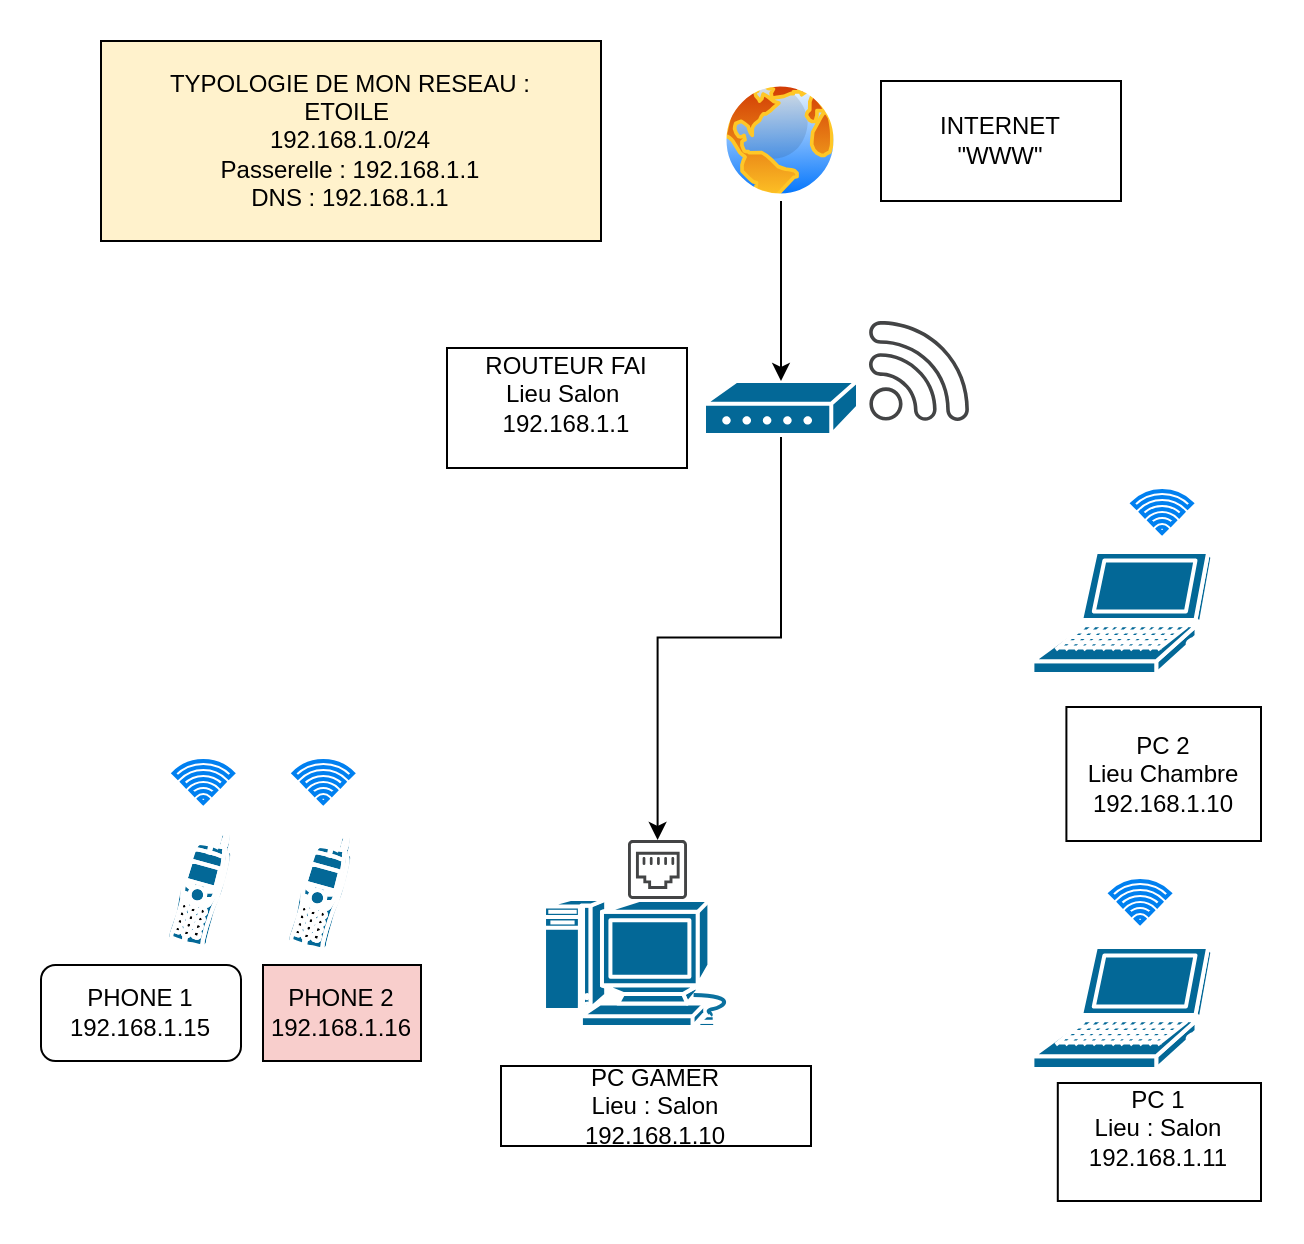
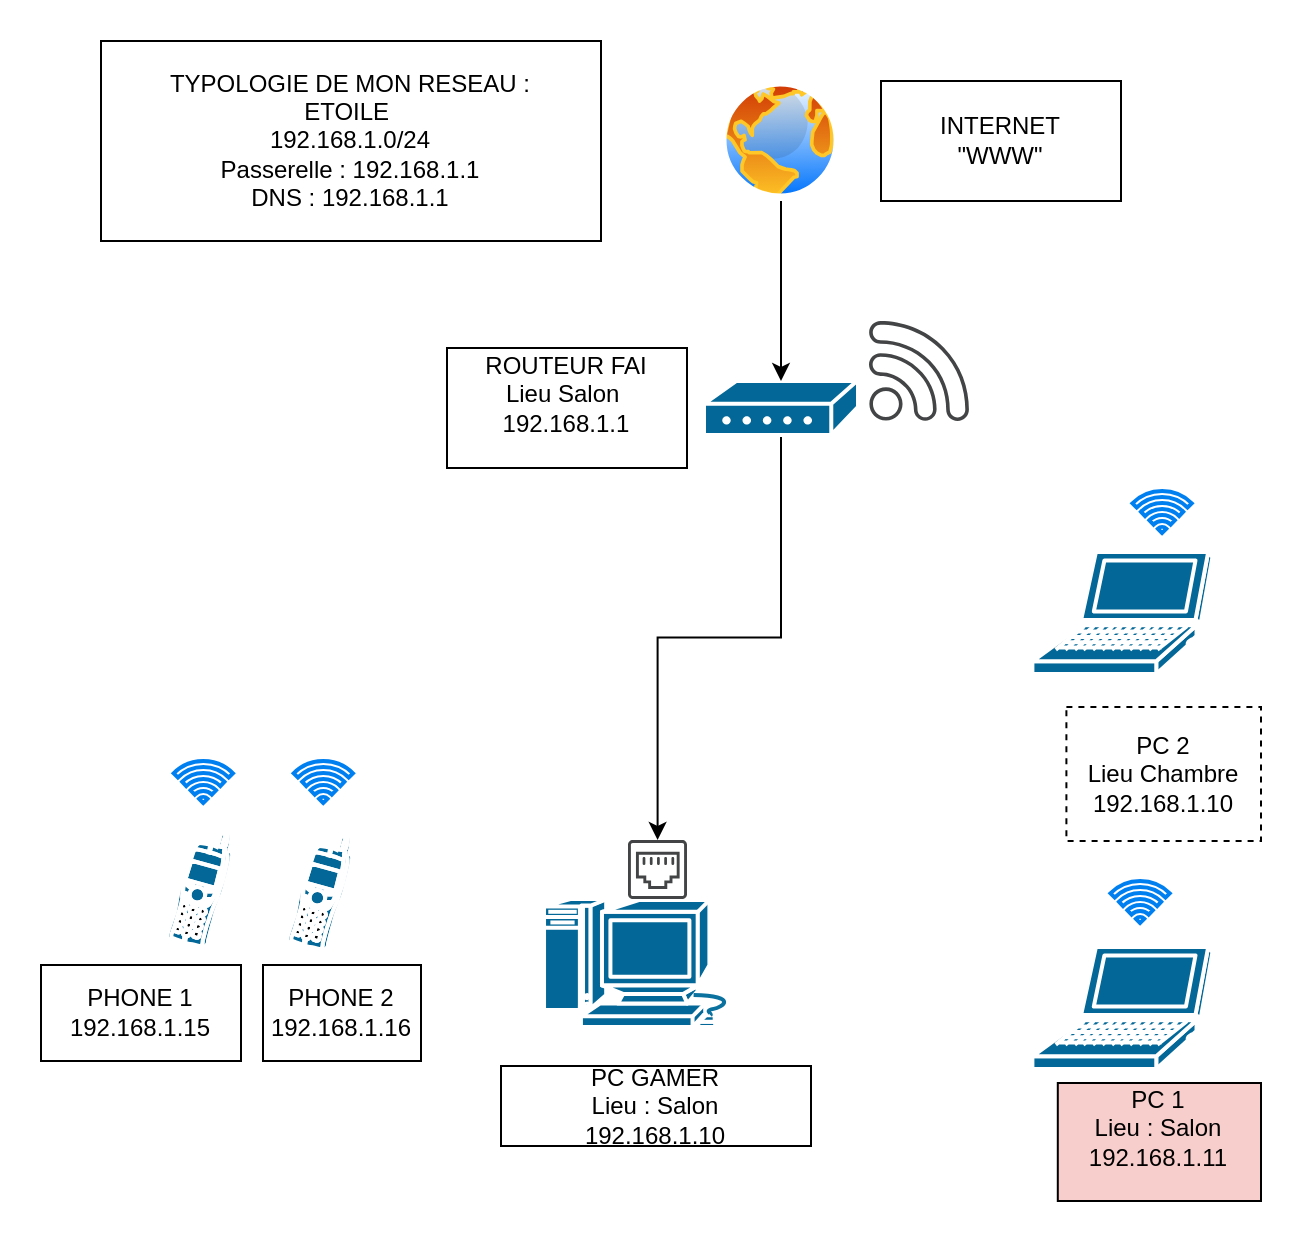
node "TYPOLOGIE DE MON RESEAU : ETOILE 192.168.1.0/24 Passerelle : 192.168.1.1 DNS : 192.168.1.1": fillcolor #fff2cc -> #ffffff
node "PC 2 Lieu Chambre 192.168.1.10": style solid -> dashed
node "PHONE 1 192.168.1.15": shape rounded rectangle -> rectangle
node "PHONE 2 192.168.1.16": fillcolor #f8cecc -> #ffffff
node "PC 1 Lieu : Salon 192.168.1.11": fillcolor #ffffff -> #f8cecc
